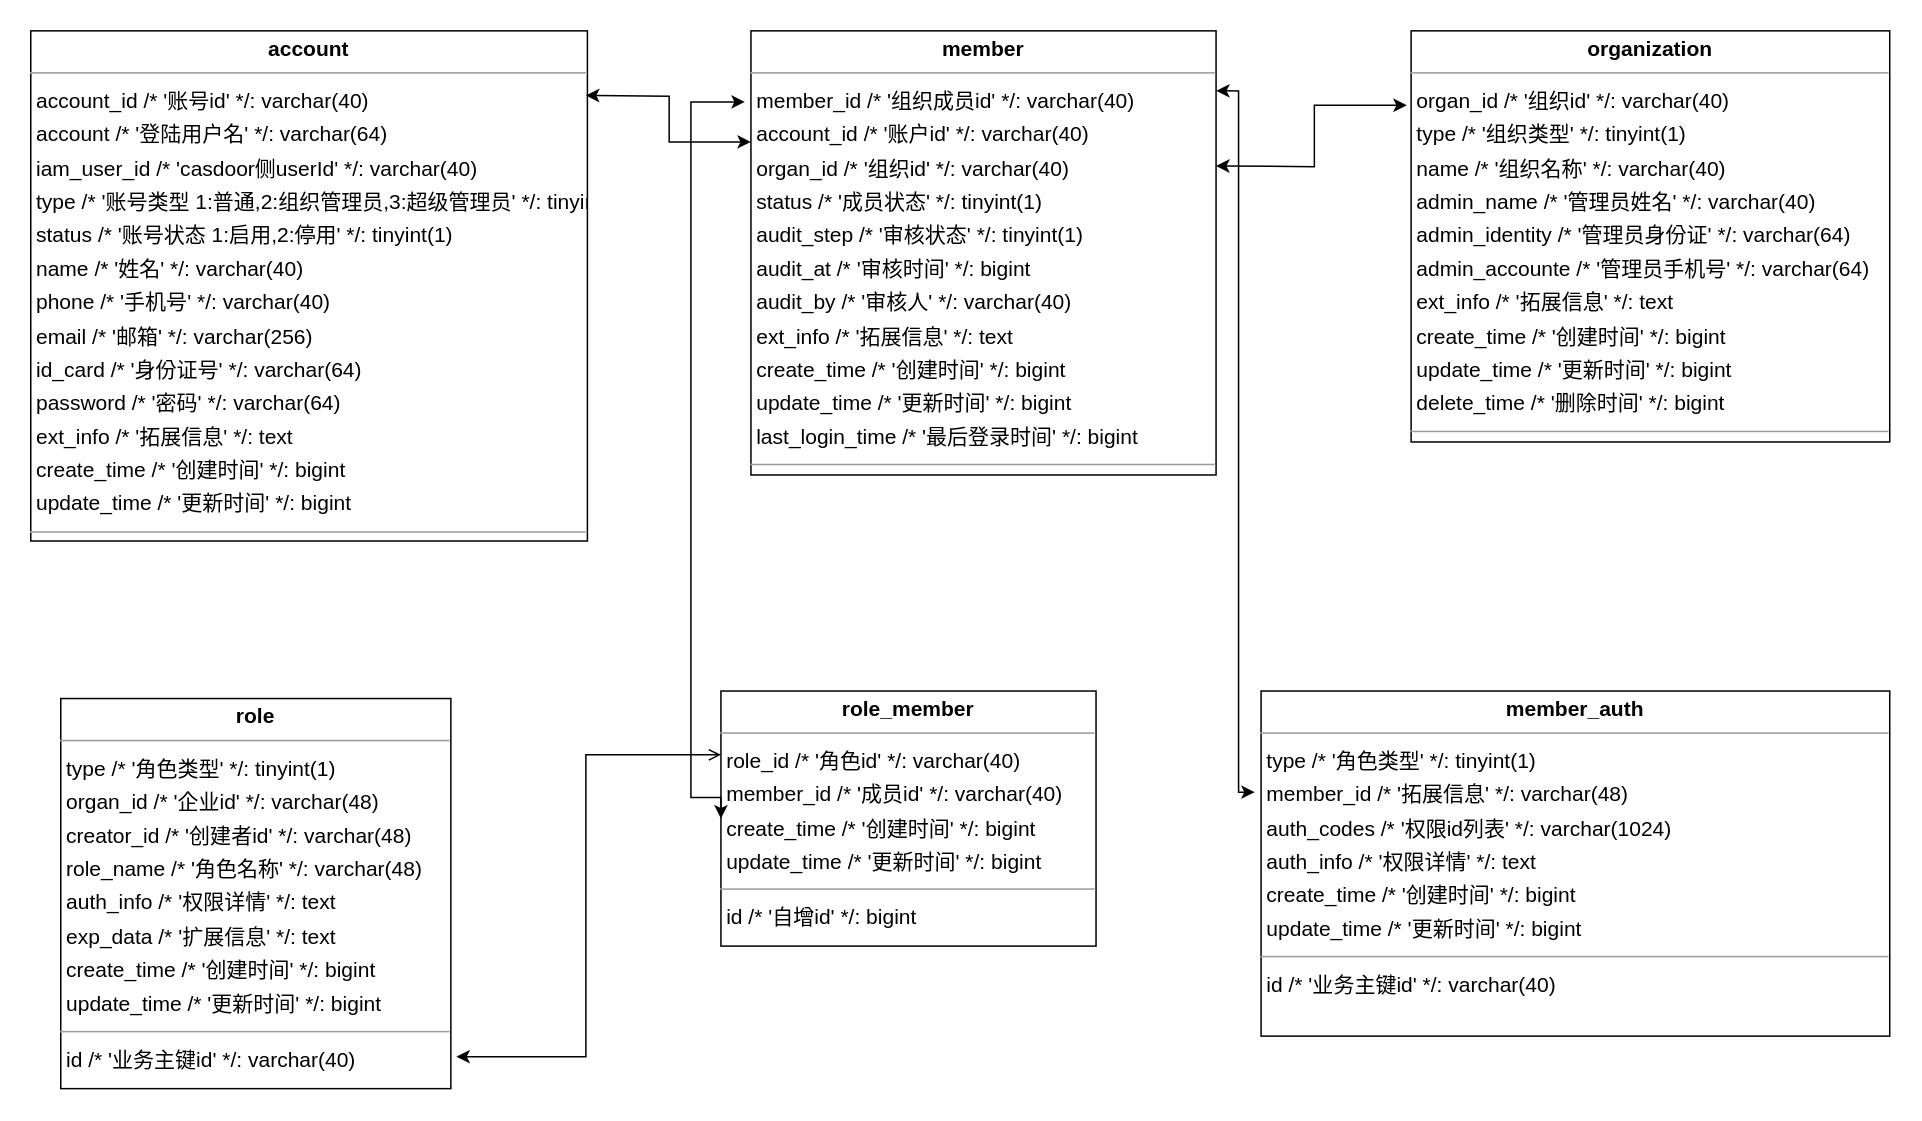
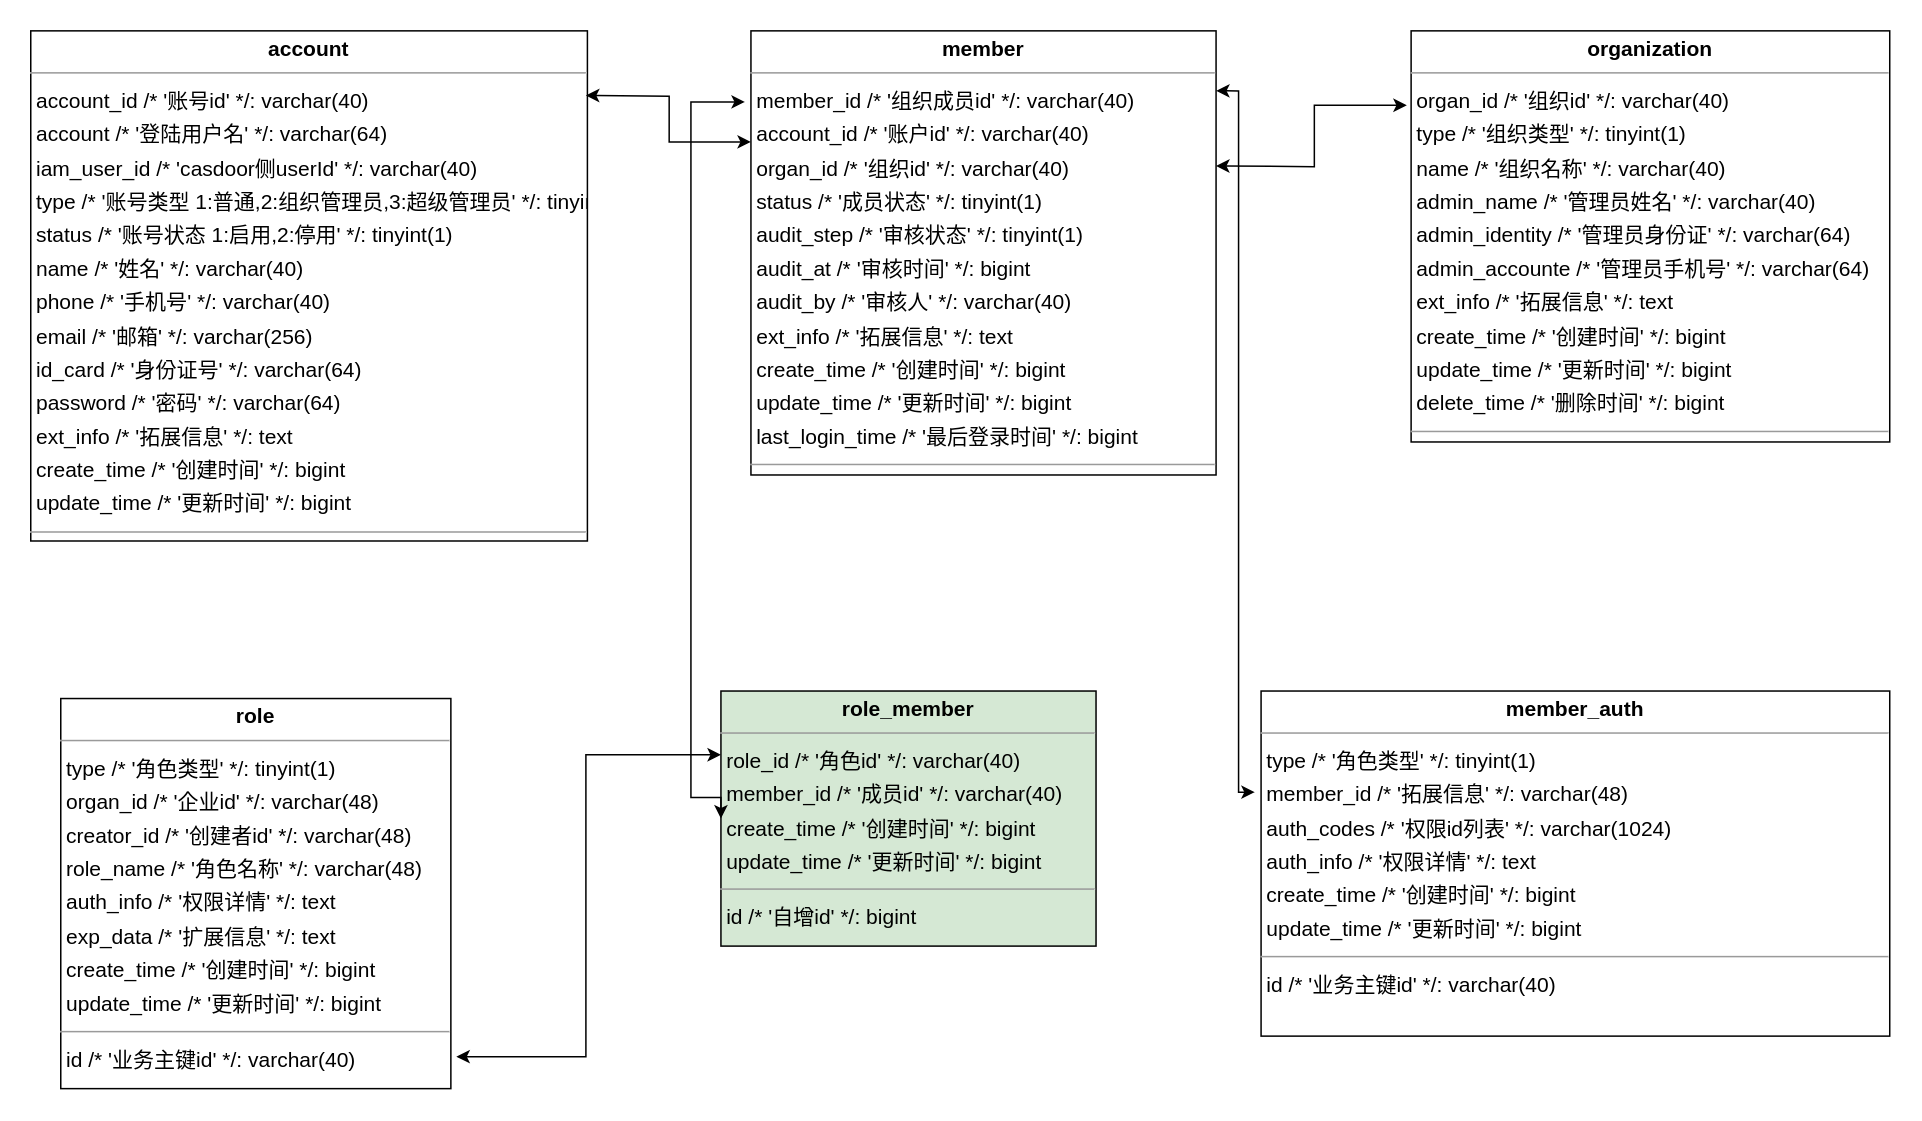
edge "role_member role_id /* '角色id' */: varchar(40) member_id /* '成员id' */: varchar(40) create_time /* '创建时间' */: bigint update_time /* '更新时间' */: bigint id /* '自增id' */: bigint" -- "role type /* '角色类型' */: tinyint(1) organ_id /* '企业id' */: varchar(48) creator_id /* '创建者id' */: varchar(48) role_name /* '角色名称' */: varchar(48) auth_info /* '权限详情' */: text exp_data /* '扩展信息' */: text create_time /* '创建时间' */: bigint update_time /* '更新时间' */: bigint id /* '业务主键id' */: varchar(40)": arrowhead open -> classic
node "role_member role_id /* '角色id' */: varchar(40) member_id /* '成员id' */: varchar(40) create_time /* '创建时间' */: bigint update_time /* '更新时间' */: bigint id /* '自增id' */: bigint": fillcolor #ffffff -> #d5e8d4
